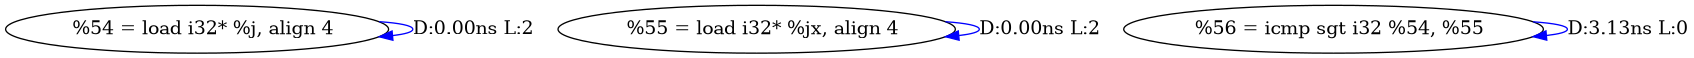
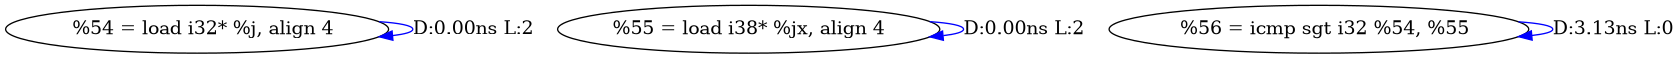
node "%55 = load i32* %jx, align 4": label "%55 = load i32* %jx, align 4" -> "%55 = load i38* %jx, align 4"
